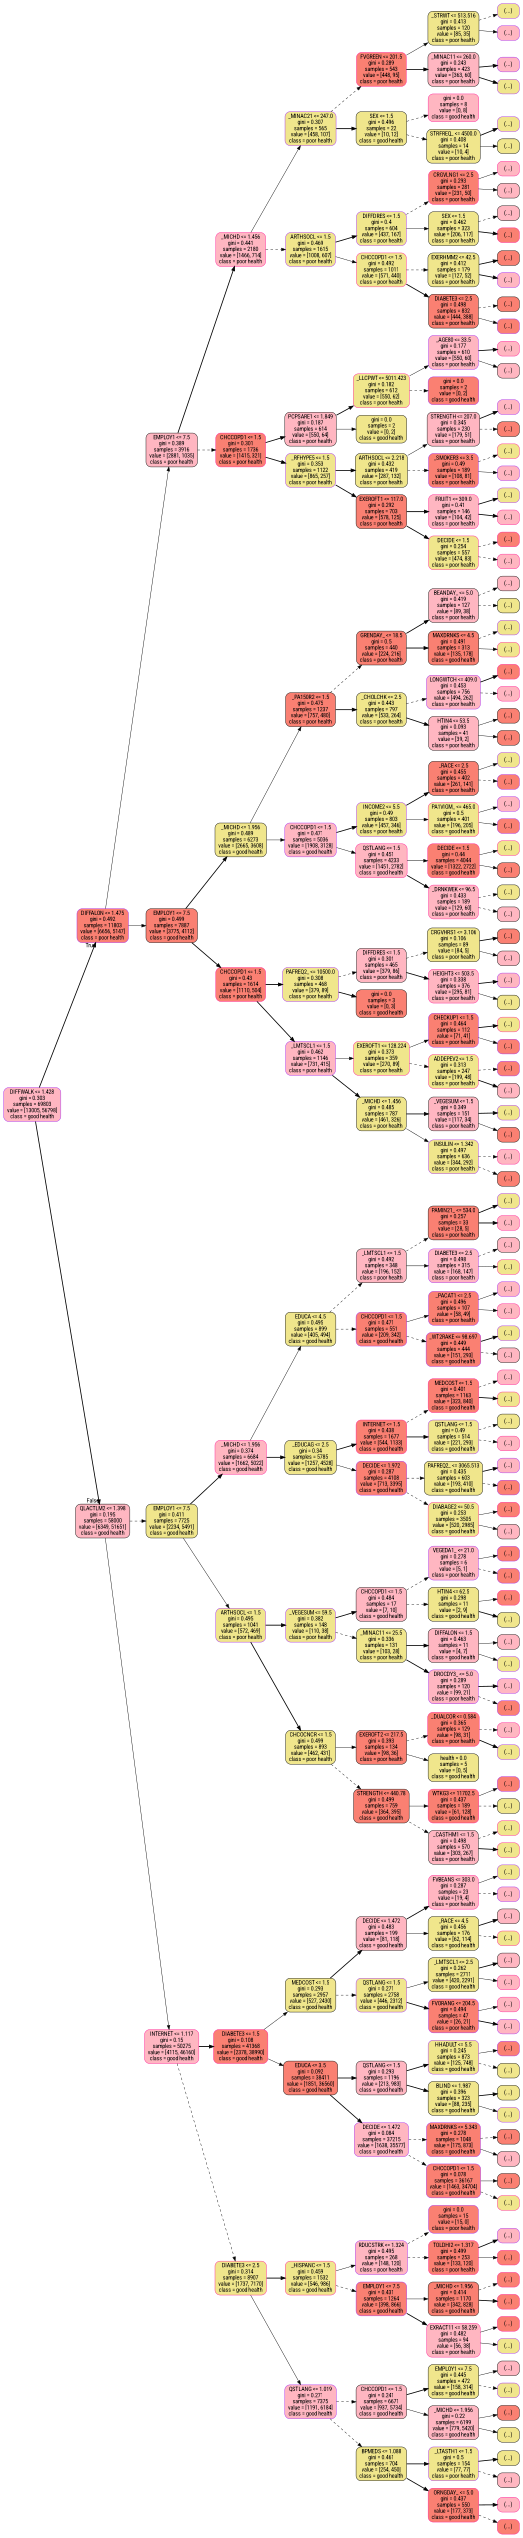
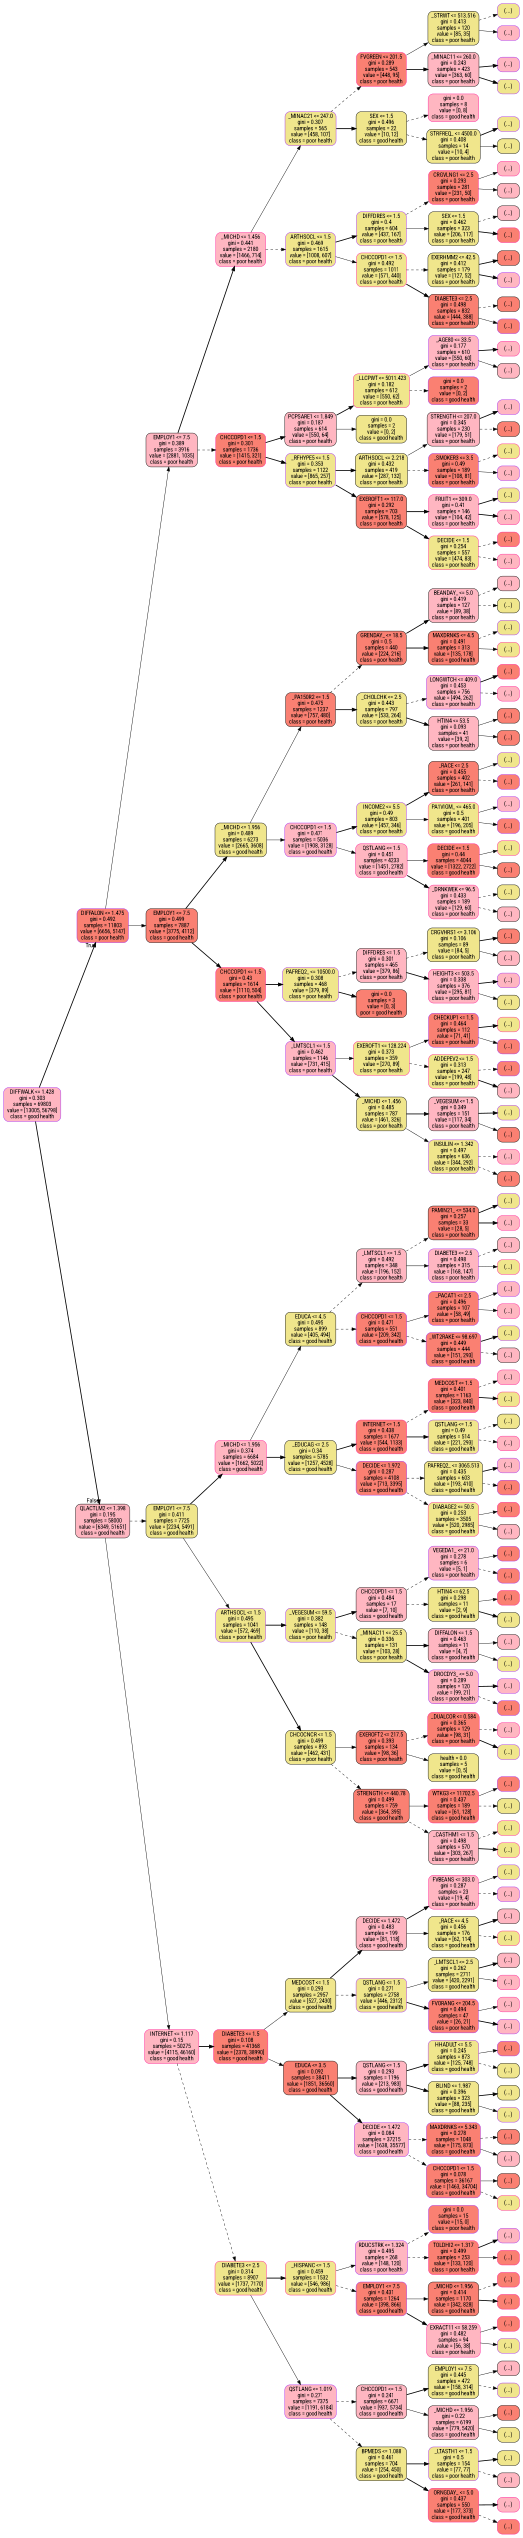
node "gini = 0.0 samples = 3 value = [0, 3] class = good health": label "gini = 0.0 samples = 3 value = [0, 3] class = good health" -> "gini = 0.0 samples = 3 value = [0, 3] poor = good health"
